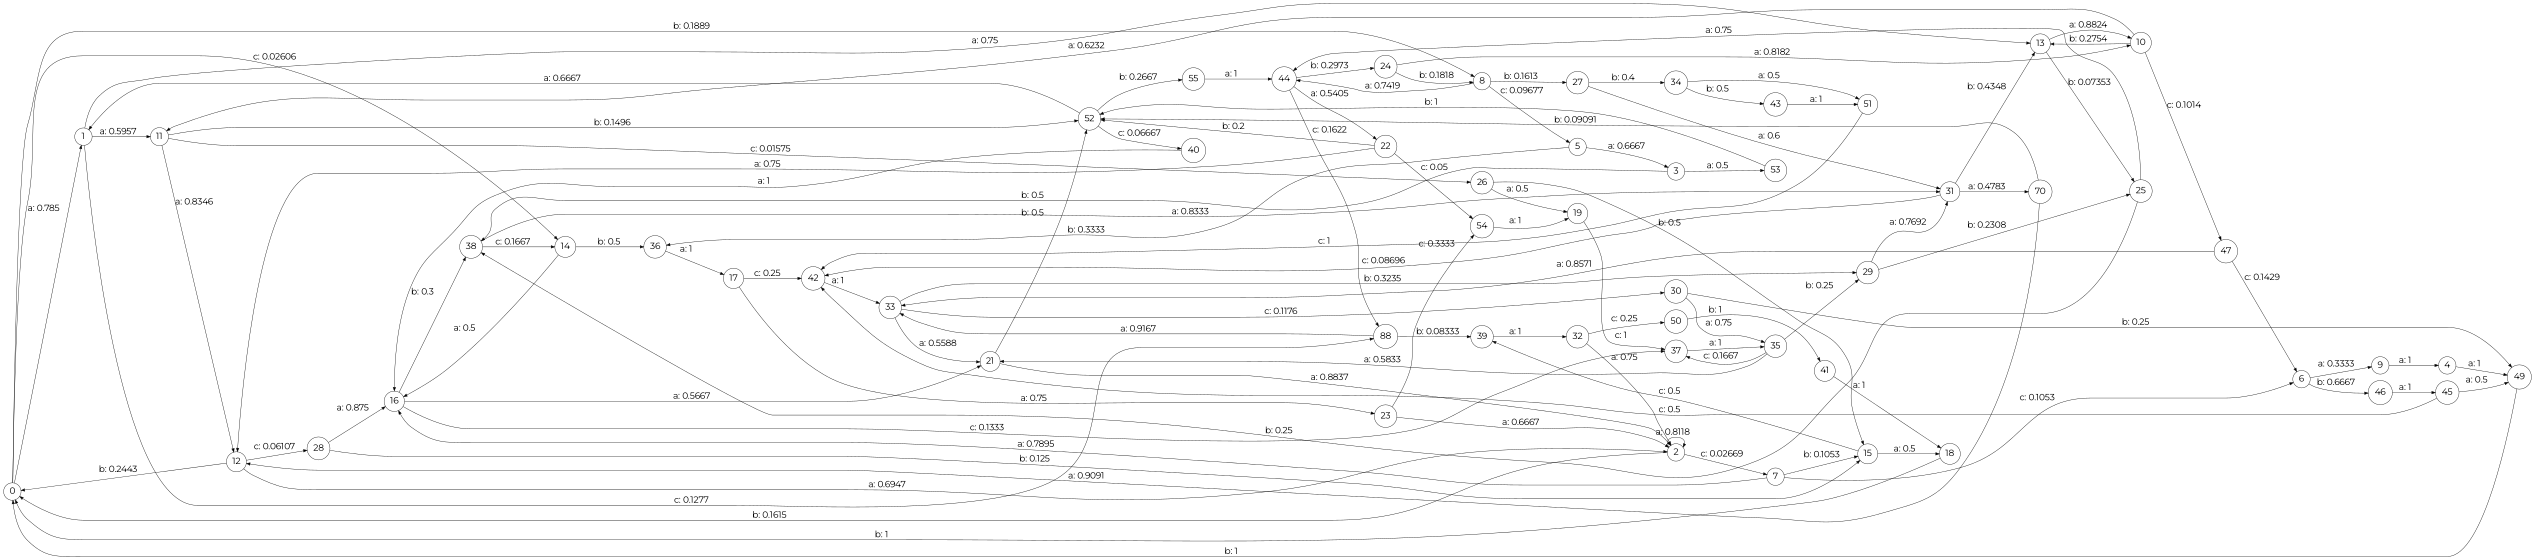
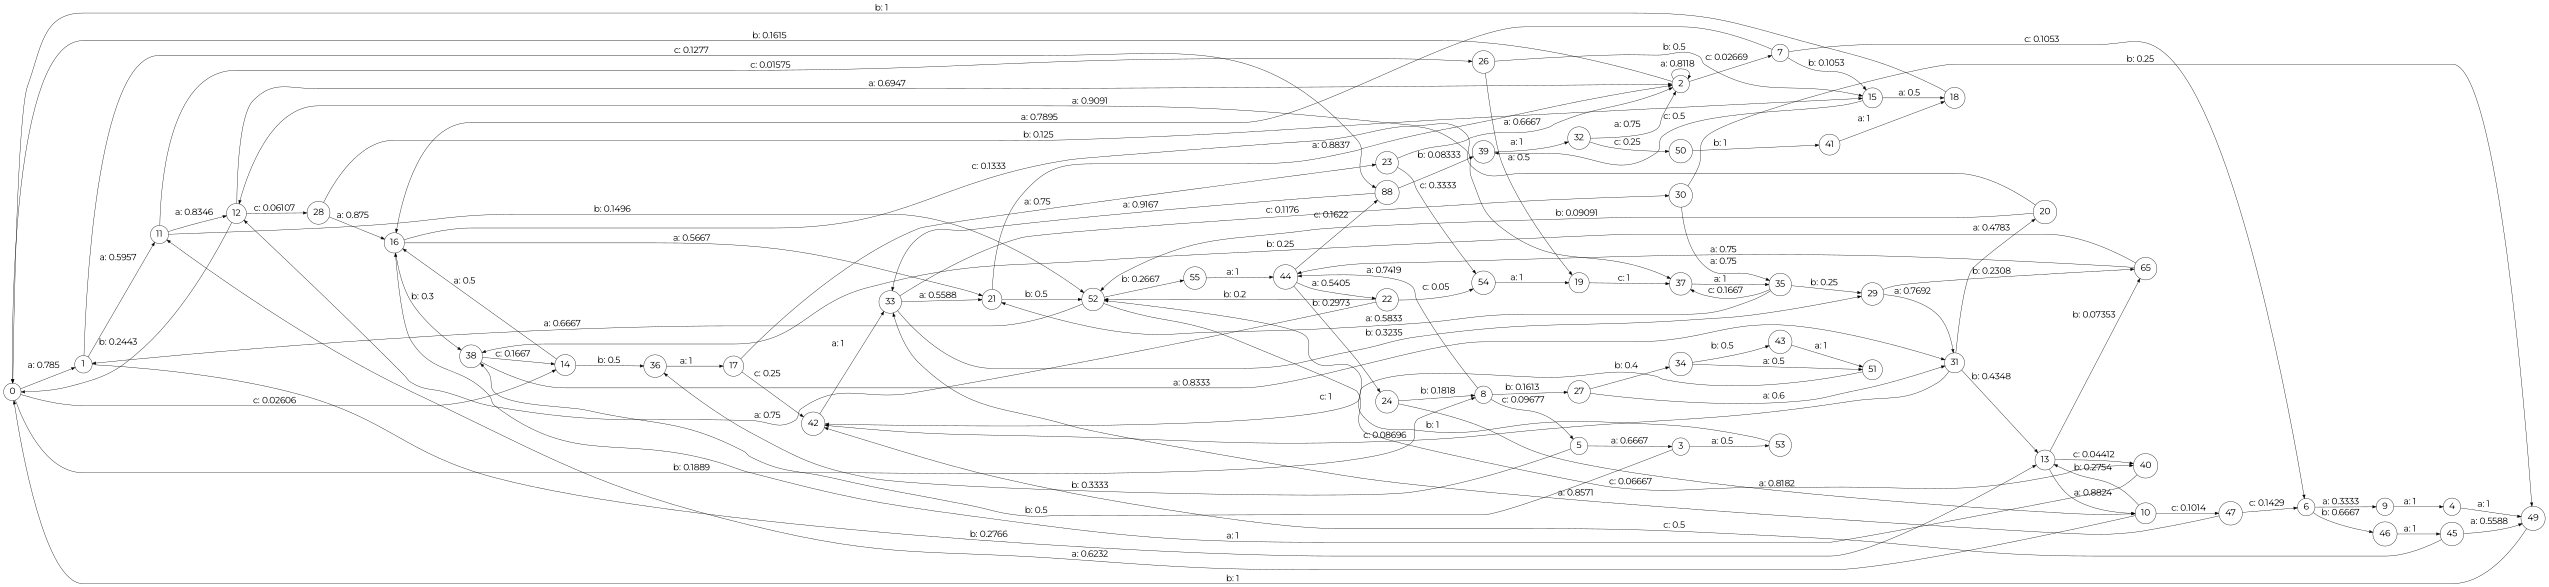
edge "1" -> "13": label "a: 0.75     " -> "b: 0.2766   "
node "25": label "25" -> "65"
node "70": label "70" -> "20"
edge "45" -> "49": label "a: 0.5      " -> "a: 0.5588   "
edge "13" -> "40": added, label "c: 0.04412"
